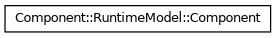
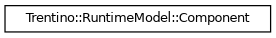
node "Component::RuntimeModel::Component": label "Component::RuntimeModel::Component" -> "Trentino::RuntimeModel::Component"
